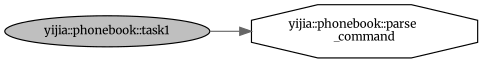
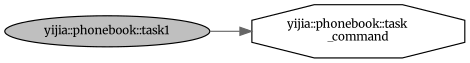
node "yijia::phonebook::parse _command": label "yijia::phonebook::parse _command" -> "yijia::phonebook::task _command"
